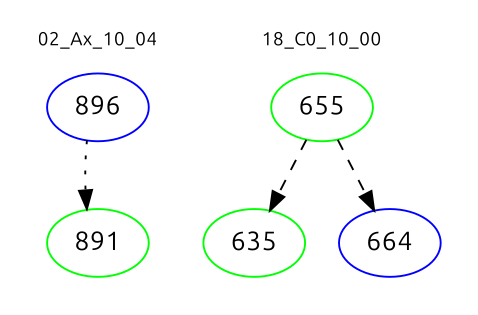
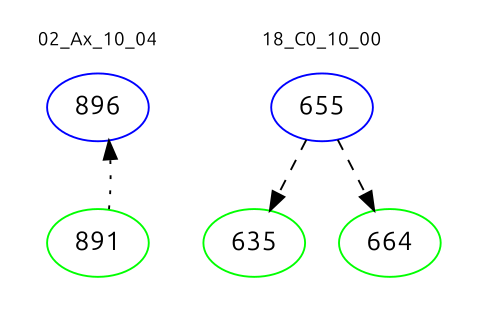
node "655": color green -> blue
edge "896" -> "891": reversed
node "664": color blue -> green
